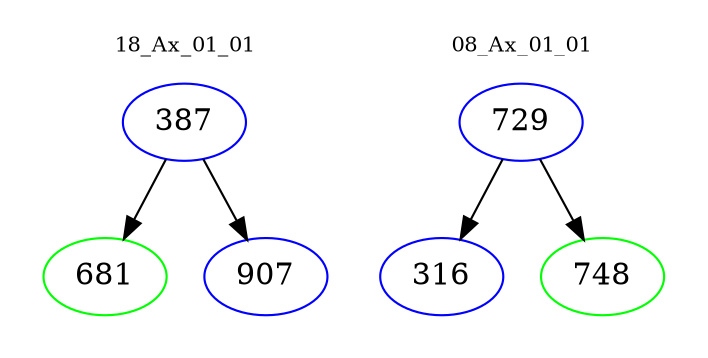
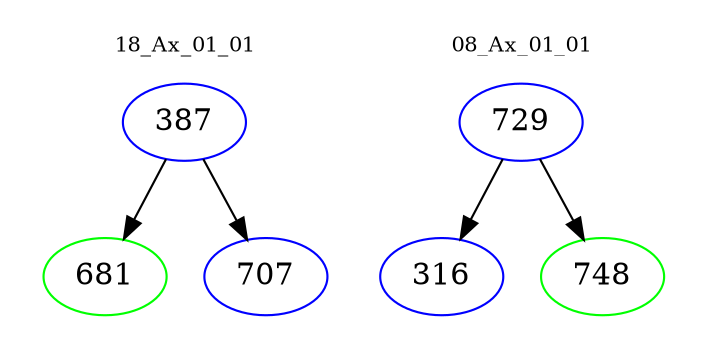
node "907": label "907" -> "707"
